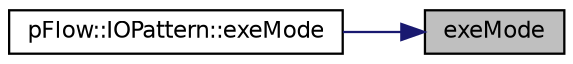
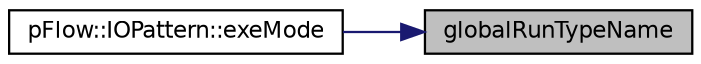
node "exeMode": label "exeMode" -> "globalRunTypeName"
